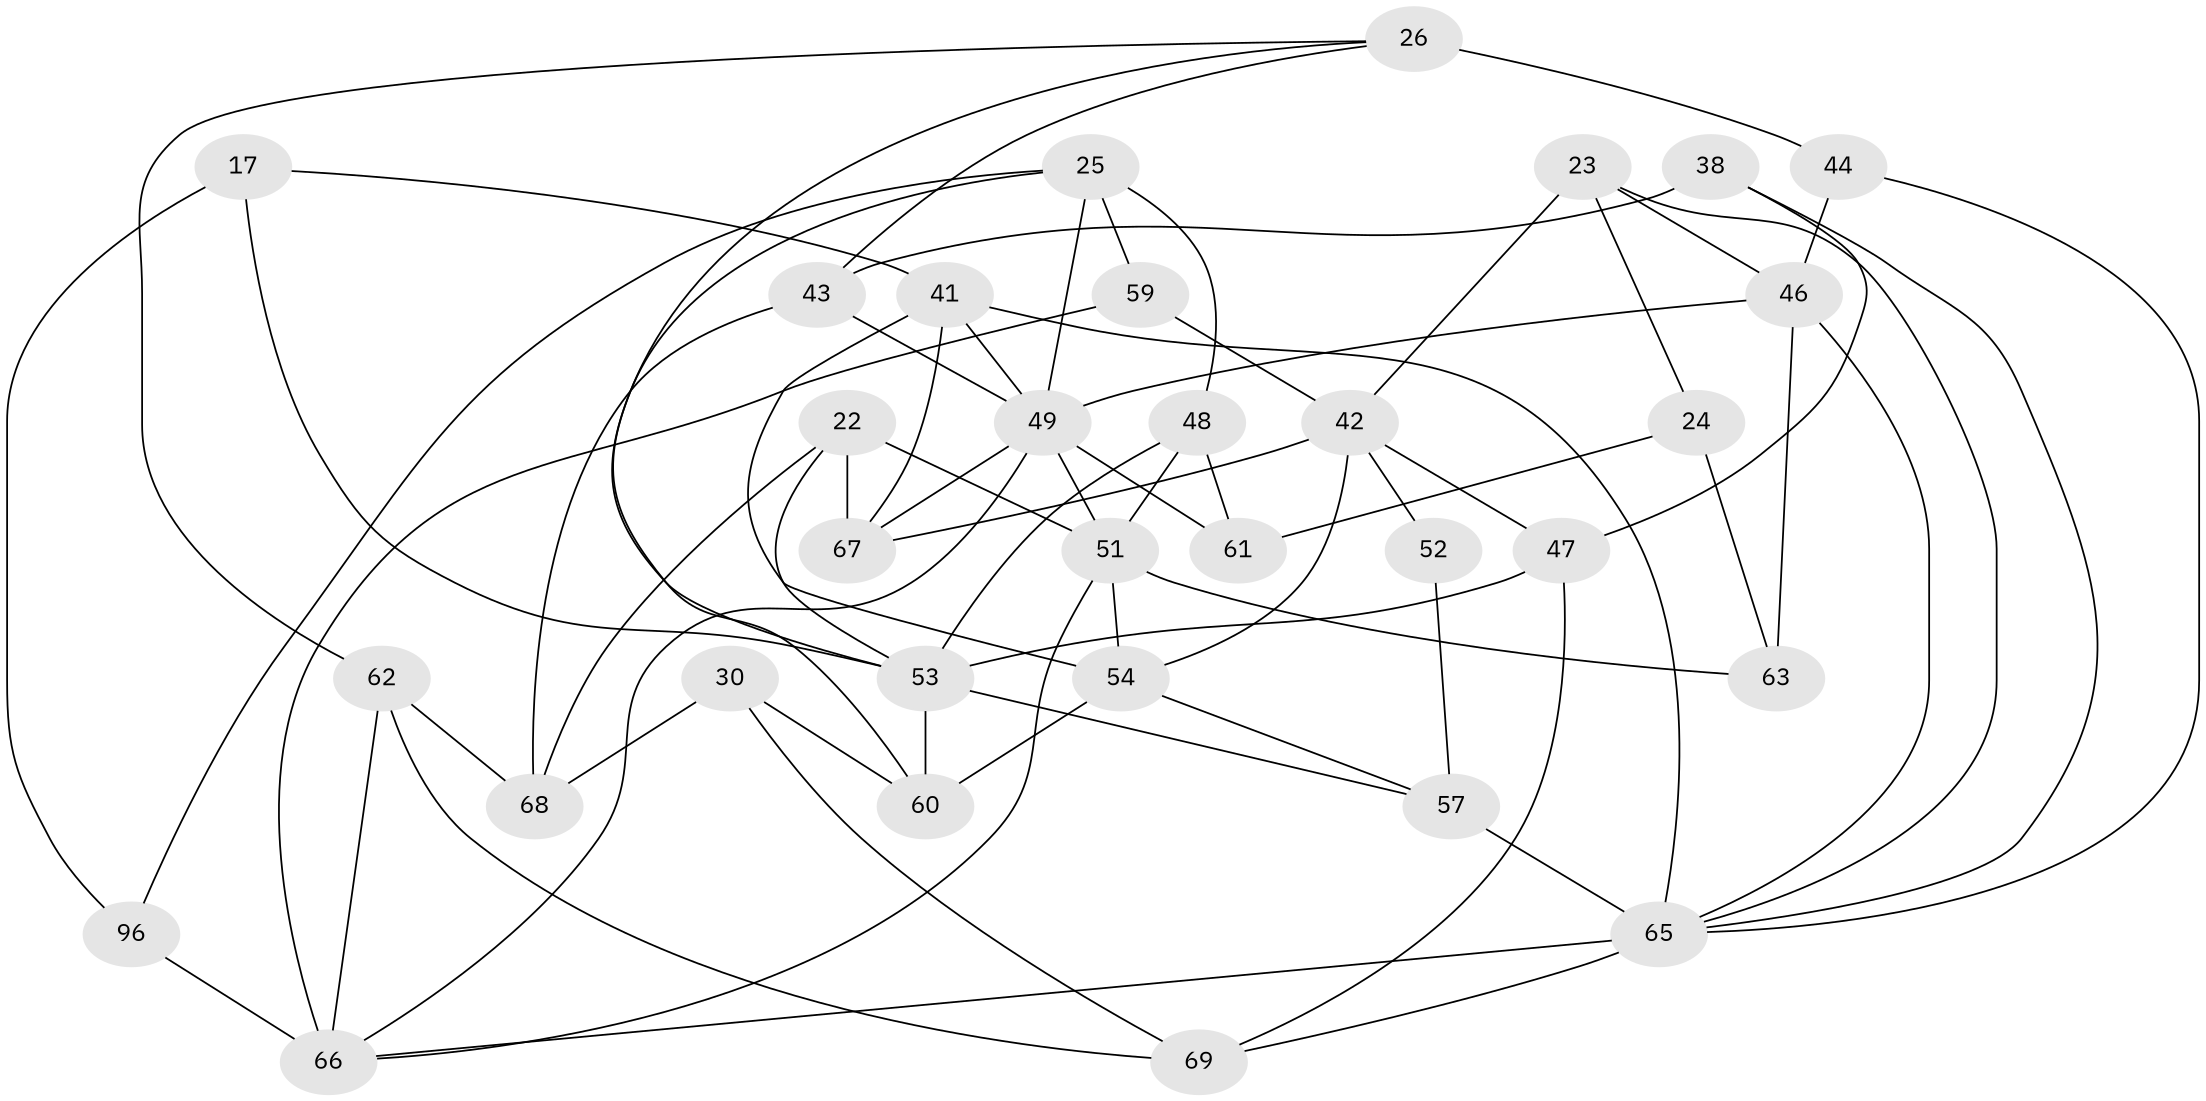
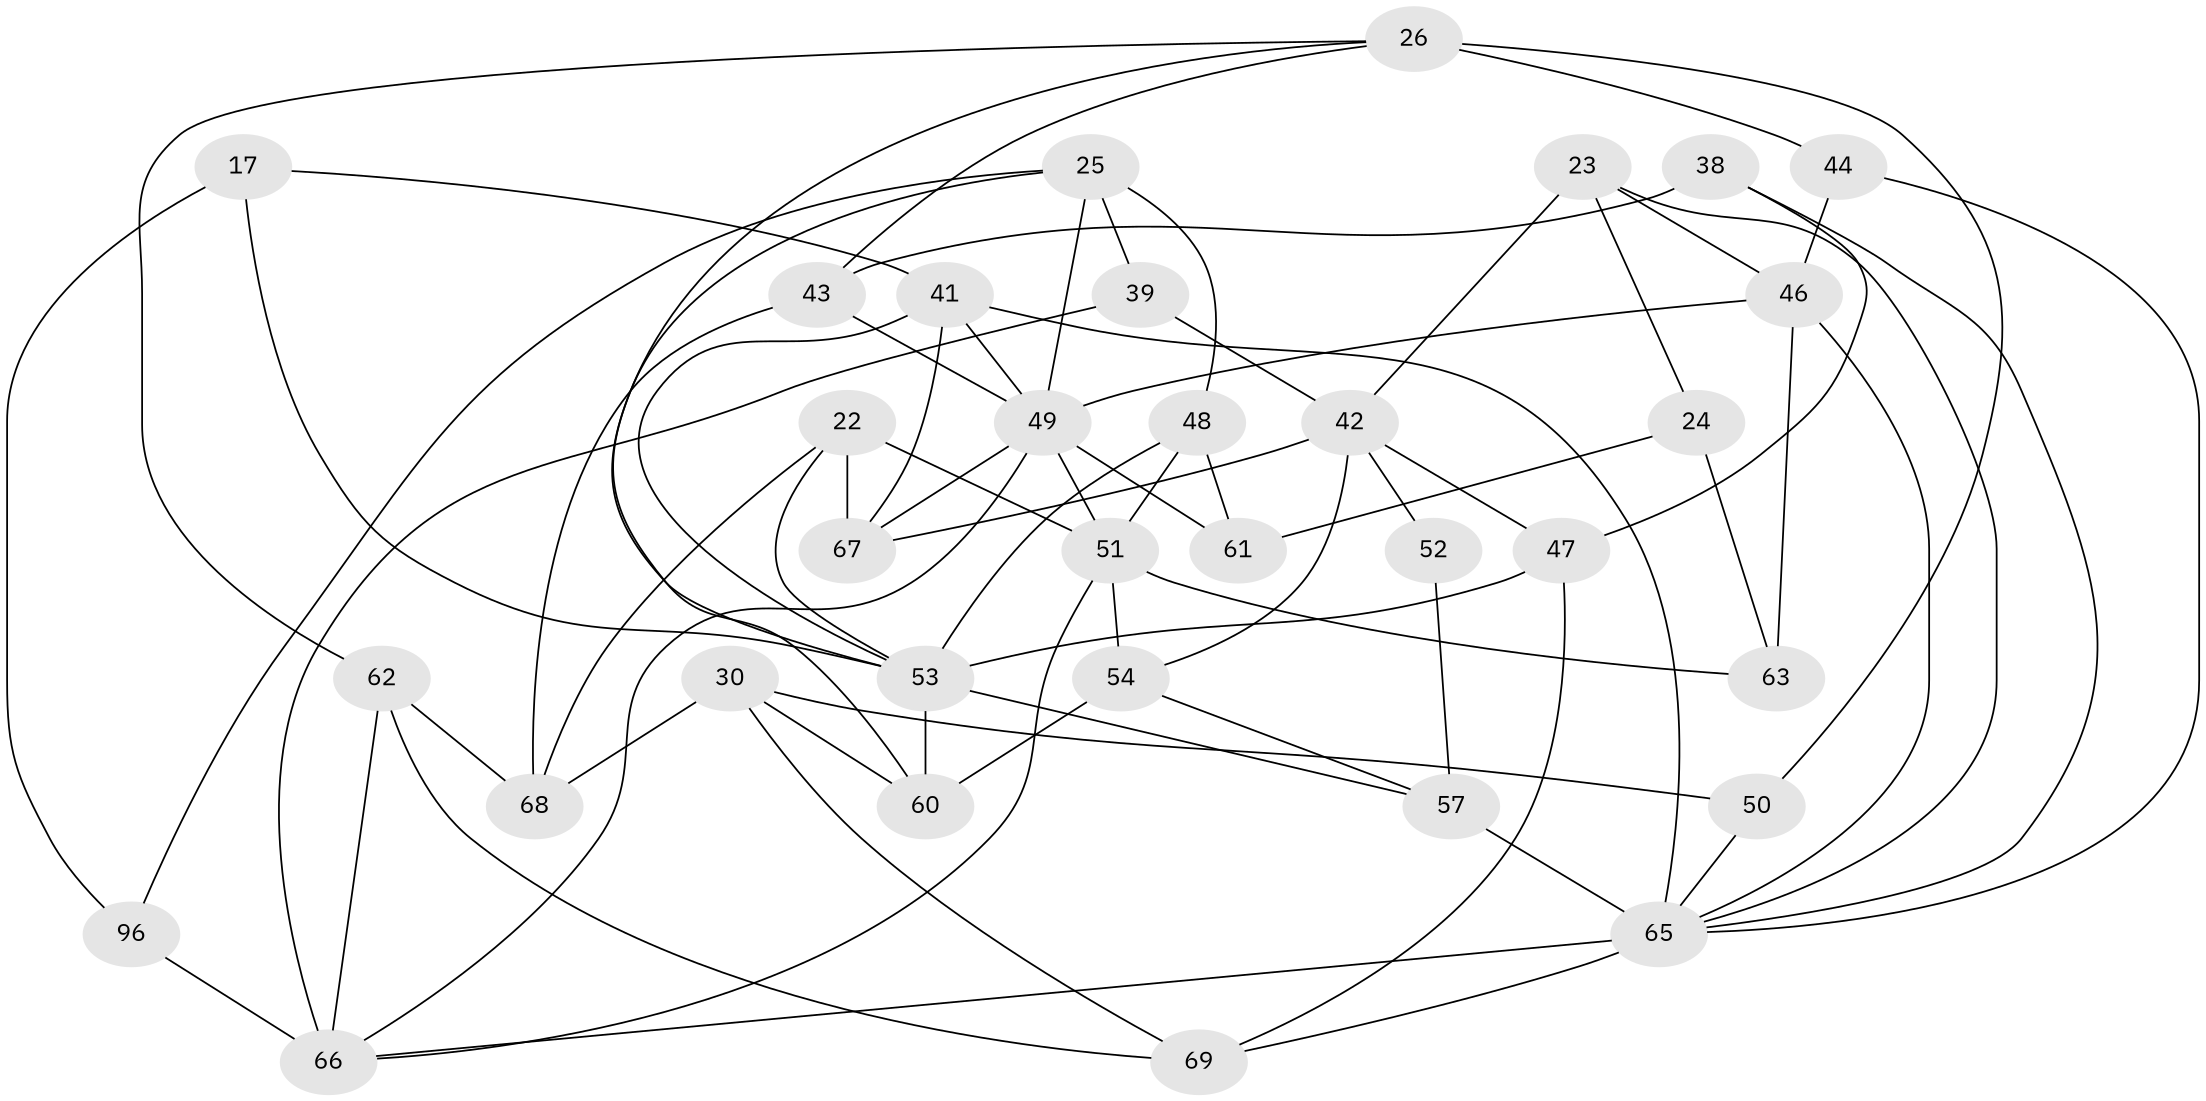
node "59": label "59" -> "39"
edge "41" -- "54": now "41" -- "53"
node "50": added
